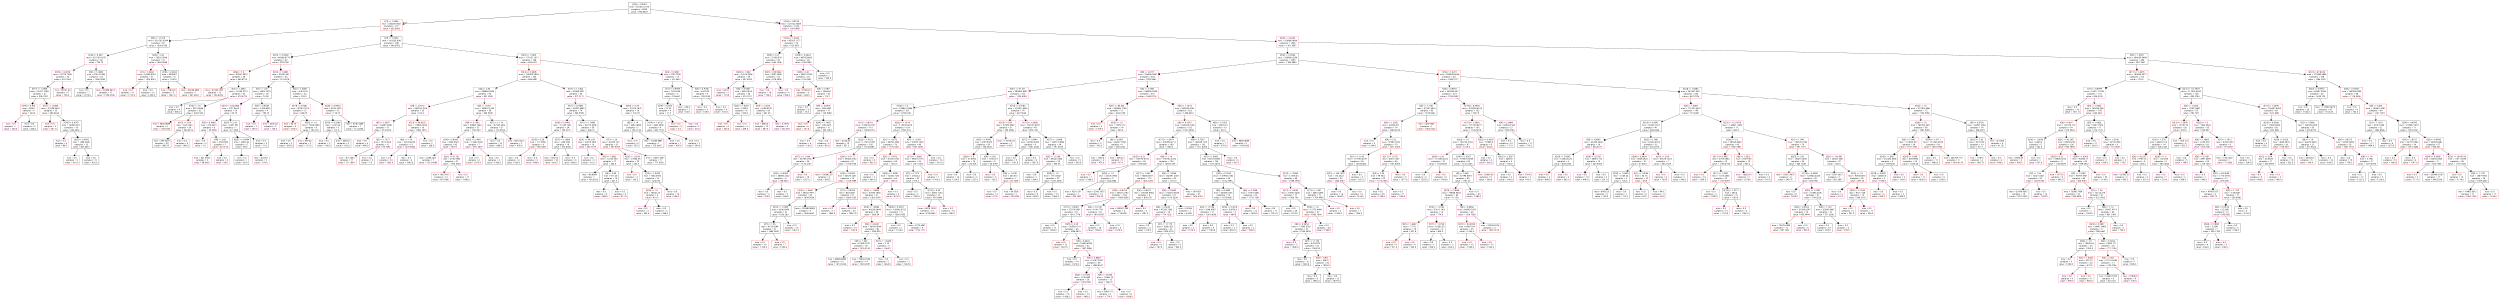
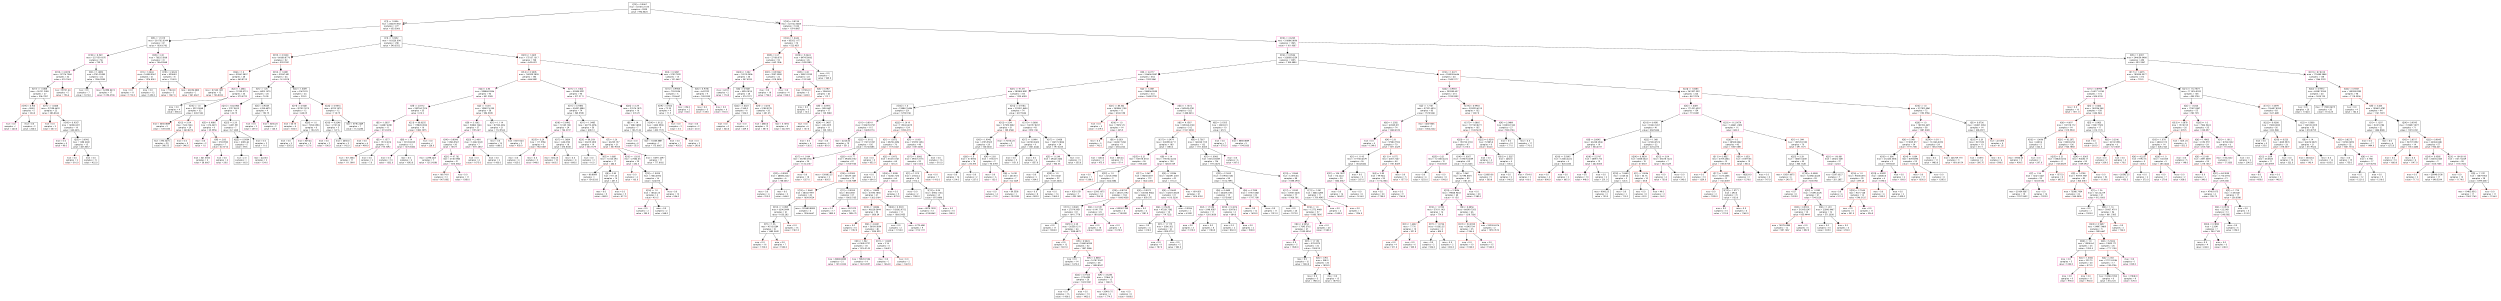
node "mse = 0.0 value = 5 value = 274.0": label "mse = 0.0 value = 5 value = 274.0" -> "mse = 0.0 samples = 5 value = 274.0"
